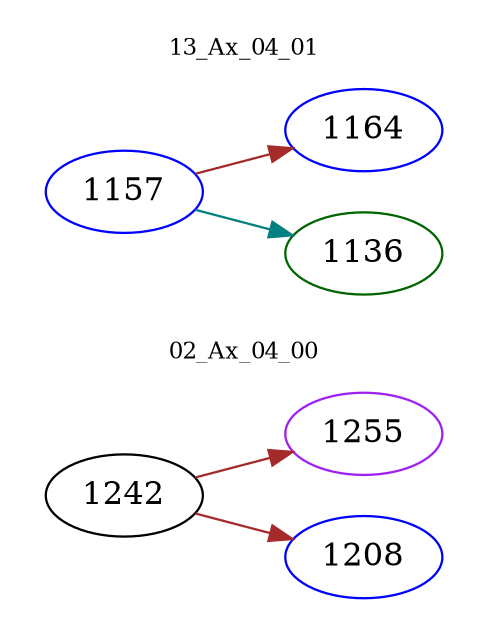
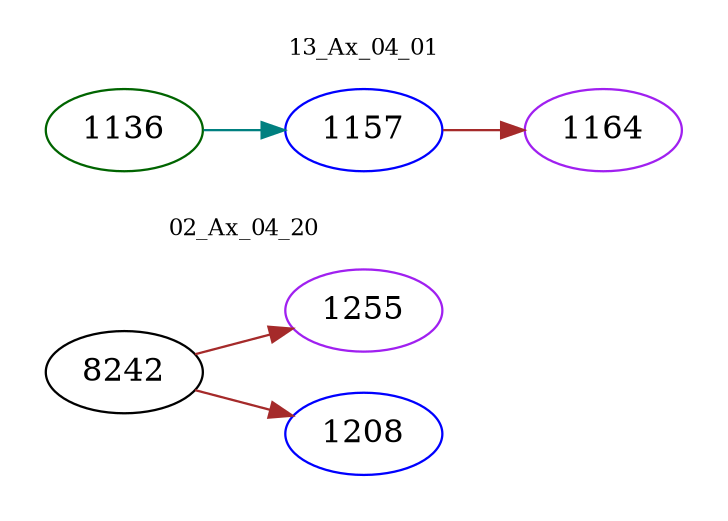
node "1164": color blue -> purple
edge "1157" -> "1136": reversed
cluster "02_Ax_04_00": label "02_Ax_04_00" -> "02_Ax_04_20"
node "1242": label "1242" -> "8242"
